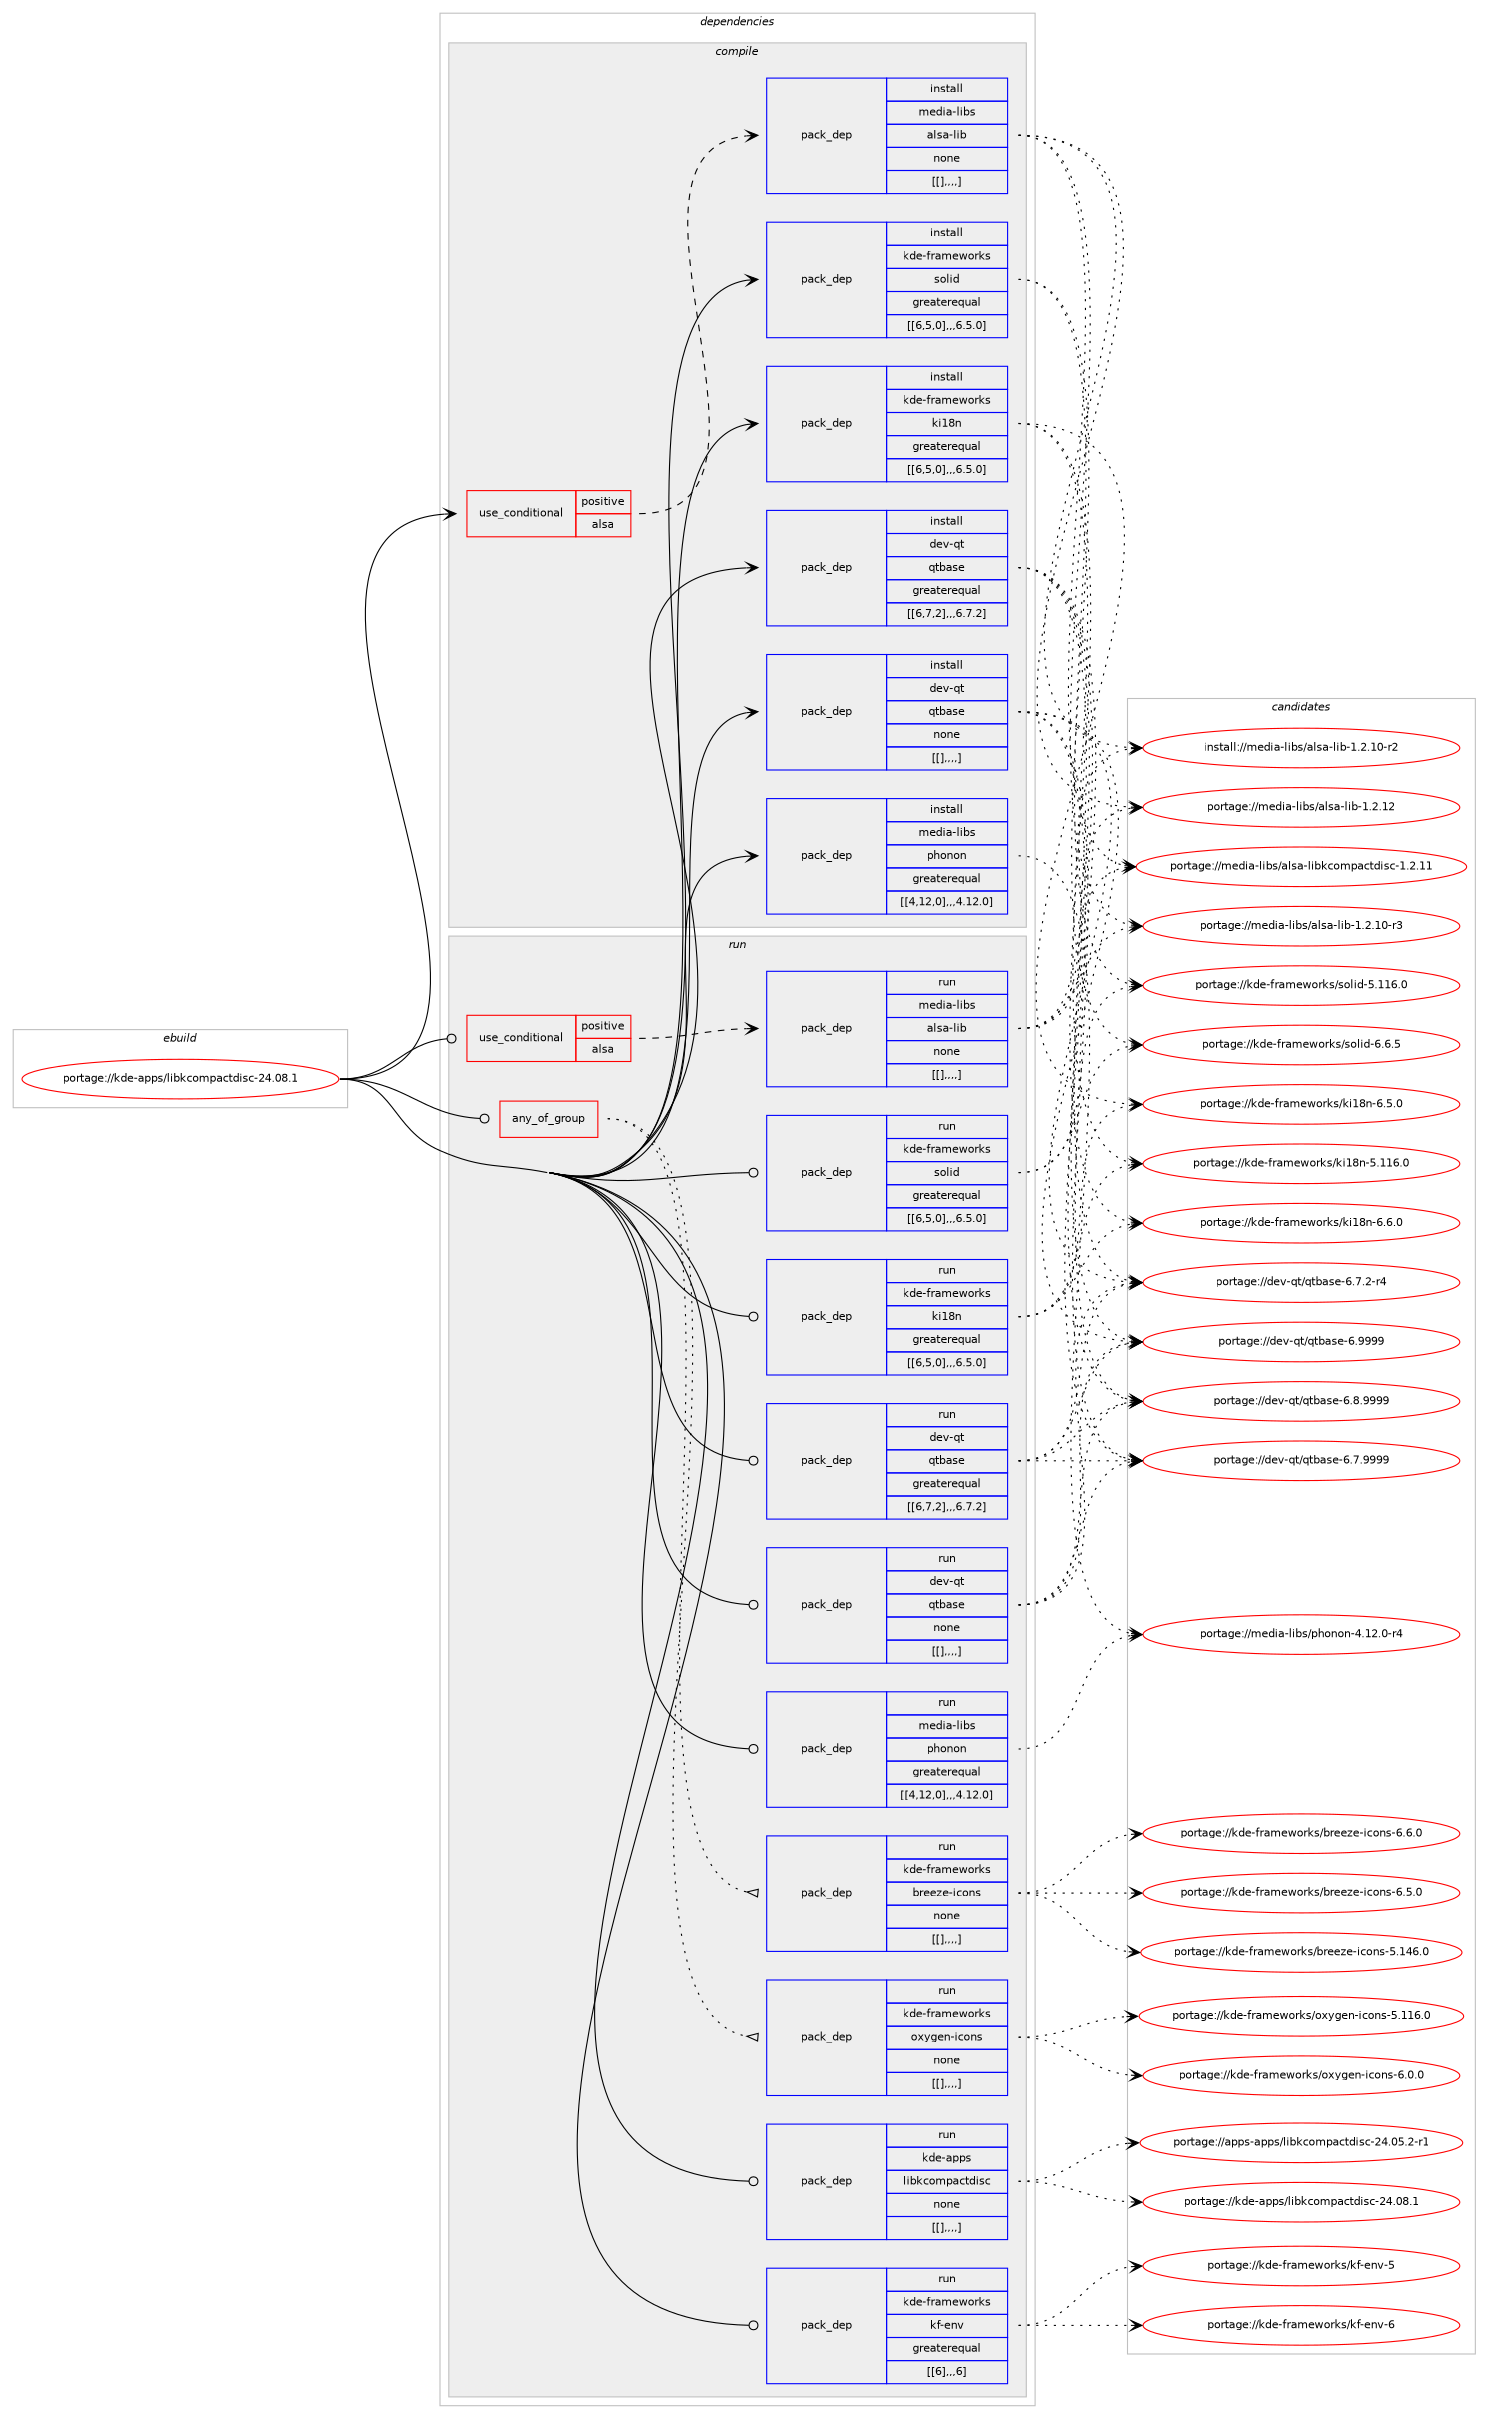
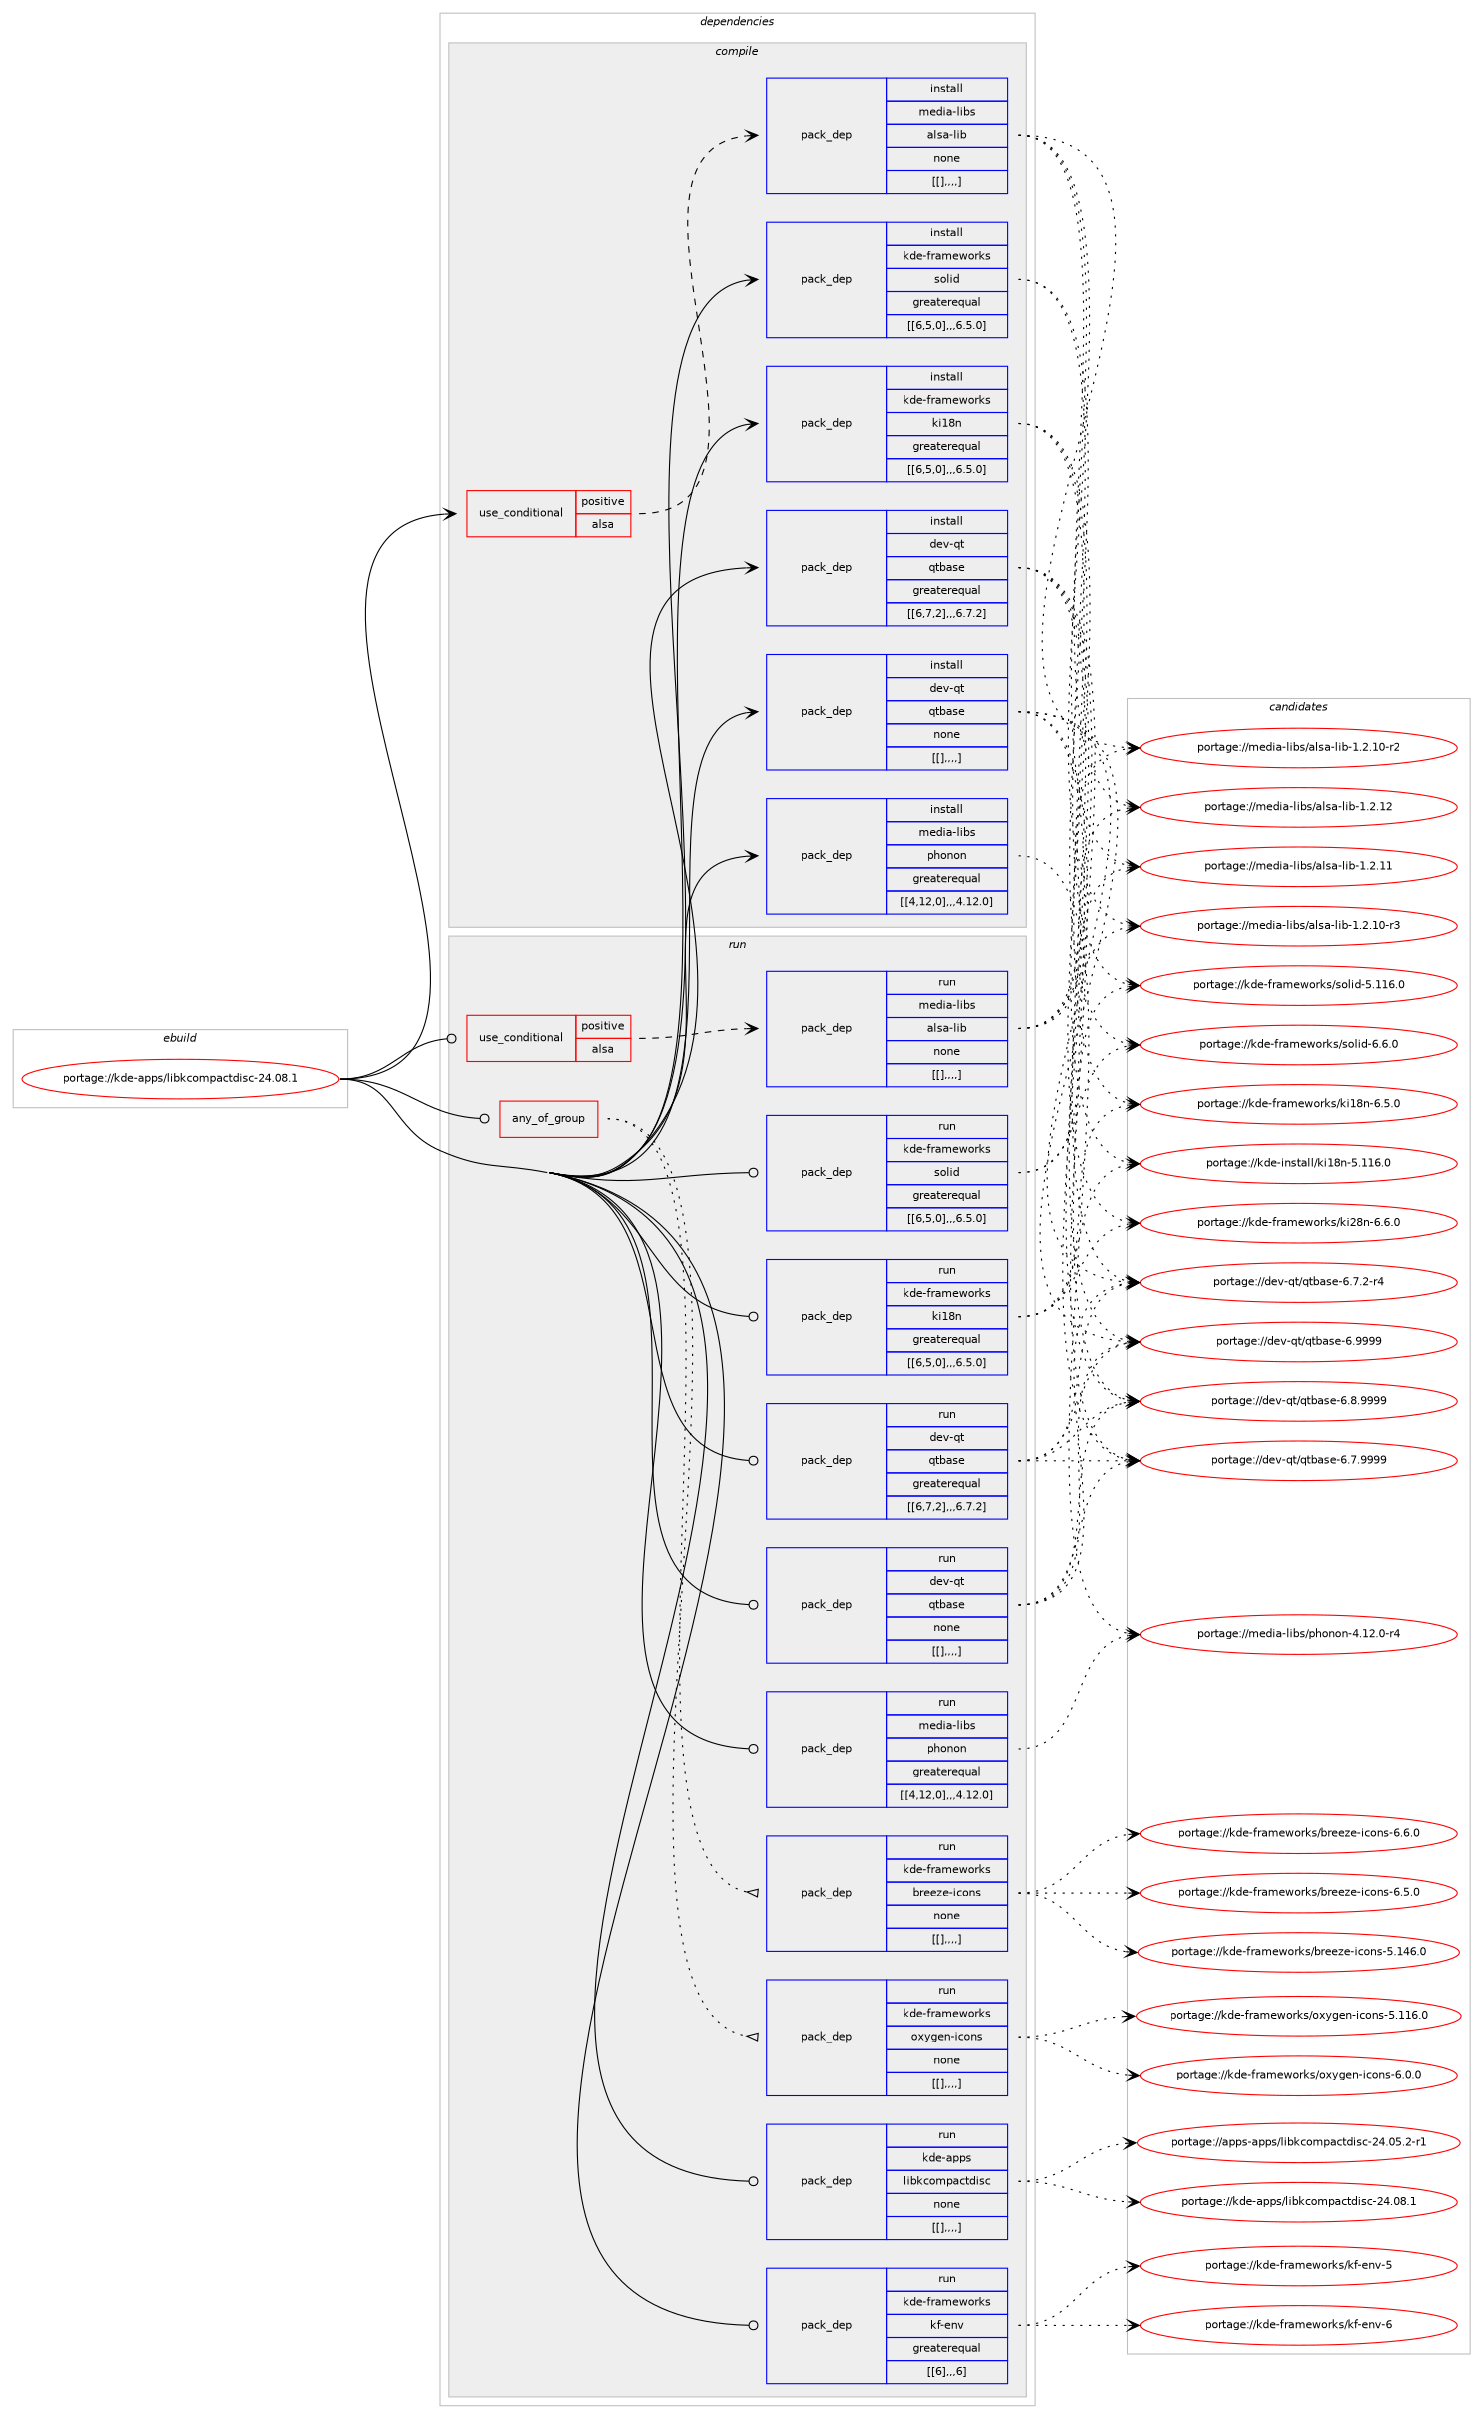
node "install://media-libs/alsa-lib-1.2.10-r2": label "install://media-libs/alsa-lib-1.2.10-r2" -> "portage://media-libs/alsa-lib-1.2.10-r2"
node "portage://media-libs/alsa-libkcompactdisc-1.2.11": label "portage://media-libs/alsa-libkcompactdisc-1.2.11" -> "portage://media-libs/alsa-lib-1.2.11"
node "portage://kde-frameworks/solid-6.6.5": label "portage://kde-frameworks/solid-6.6.5" -> "portage://kde-frameworks/solid-6.6.0"
node "portage://kde-frameworks/ki18n-5.116.0": label "portage://kde-frameworks/ki18n-5.116.0" -> "portage://kde-install/ki18n-5.116.0"
node "portage://kde-frameworks/ki18n-6.6.0": label "portage://kde-frameworks/ki18n-6.6.0" -> "portage://kde-frameworks/ki28n-6.6.0"
